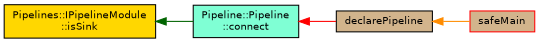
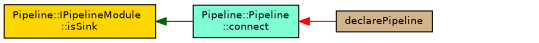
node "Pipelines::IPipelineModule ::isSink": label "Pipelines::IPipelineModule ::isSink" -> "Pipeline::IPipelineModule ::isSink"
node "safeMain": removed
